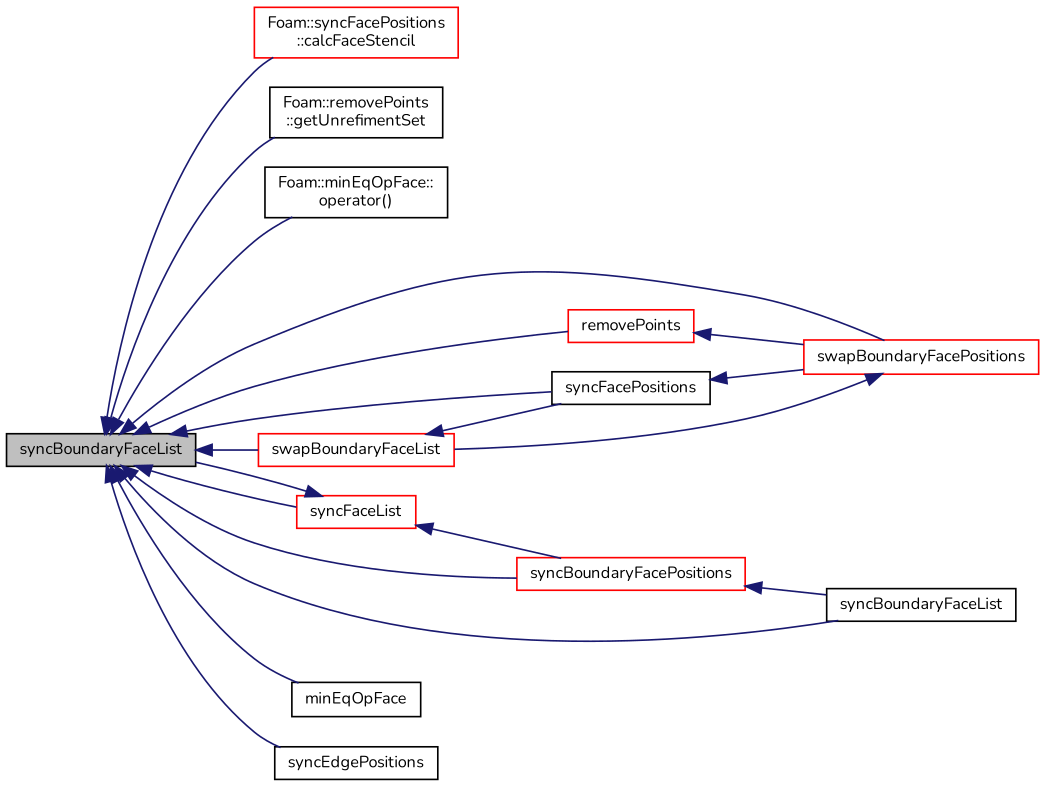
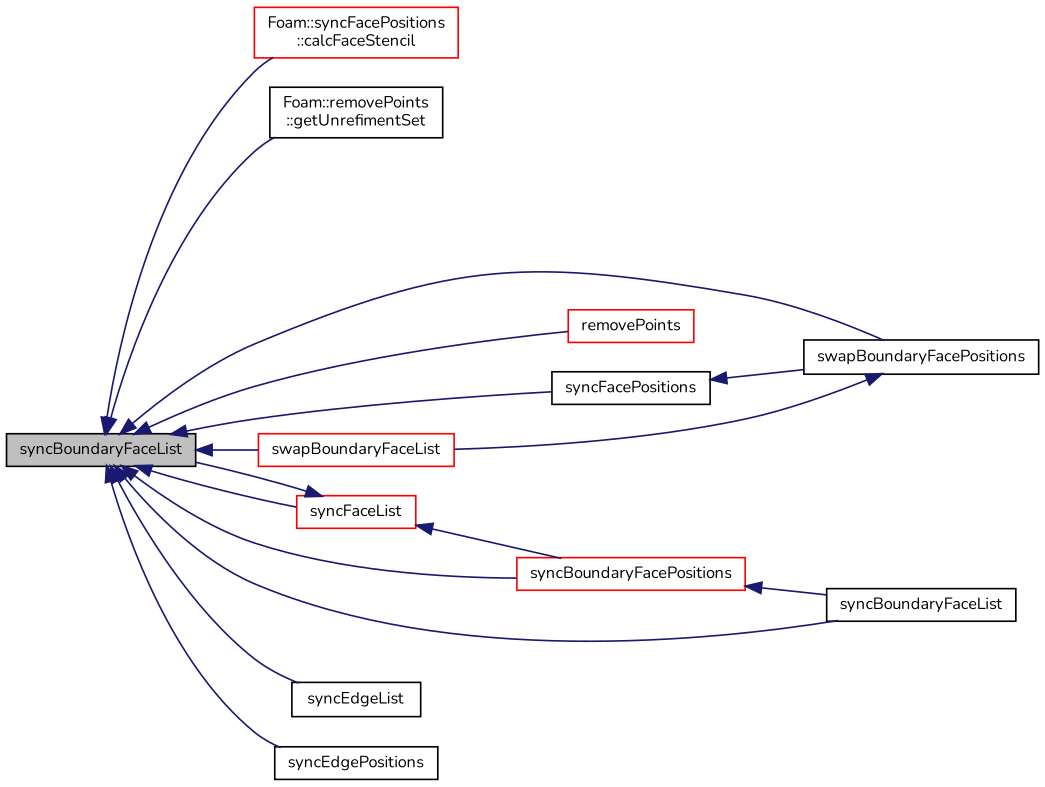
node "Foam::minEqOpFace:: operator()": removed
edge "swapBoundaryFacePositions" -> "removePoints": removed
node "swapBoundaryFacePositions": color red -> black
edge "syncFacePositions" -> "swapBoundaryFaceList": removed
node "minEqOpFace": label "minEqOpFace" -> "syncEdgeList"
